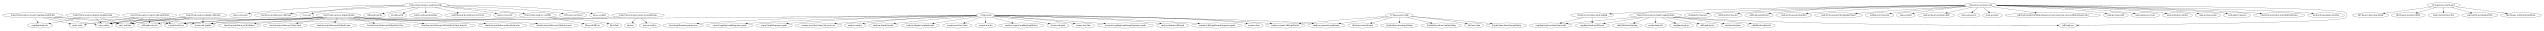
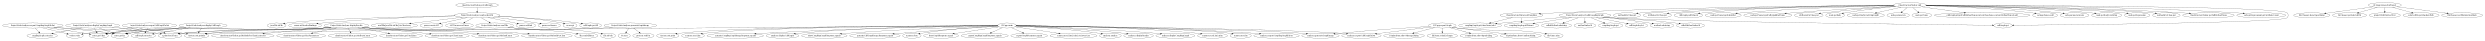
edge "ProjectStaticAnalyzer.analyzeJavaFile" -> "classStructureVisitor.getCallGraph": reversed
node "node.getExpression().toString": label "node.getExpression().toString" -> "node.getExpression().getAttributeCount"
node "couplingGraph.size": label "couplingGraph.size" -> "couplingGraph.entrySet"
node "showGraphResponse.parameters": label "showGraphResponse.parameters" -> "showGraphResponse.equals"
node "showCouplingGraphResponse.equals": added
